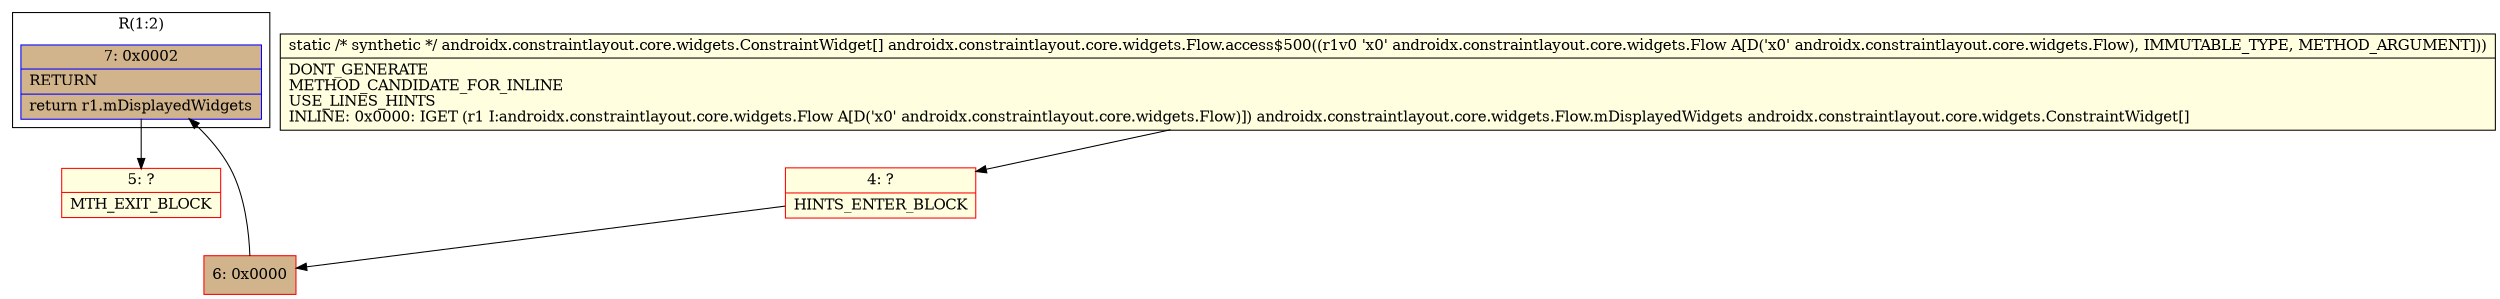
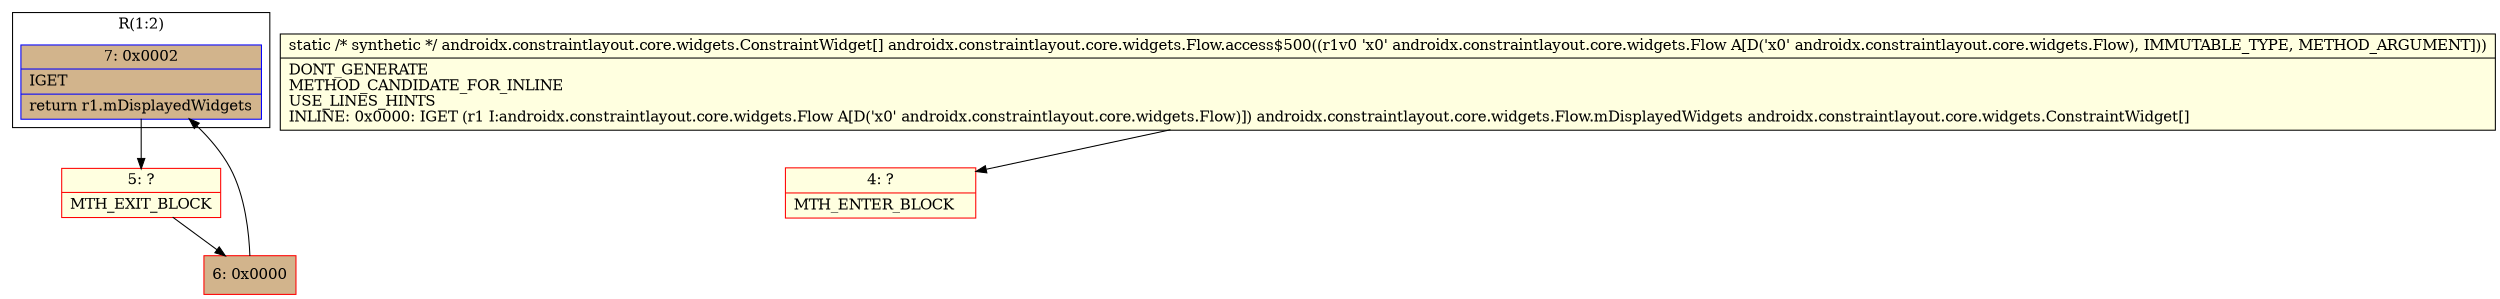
node "7: 0x0002": text "RETURN" -> "IGET"
node "4: ?": text "HINTS_ENTER_BLOCK" -> "MTH_ENTER_BLOCK"
edge "4: ?" -> "6: 0x0000": now "5: ?" -> "6: 0x0000"
